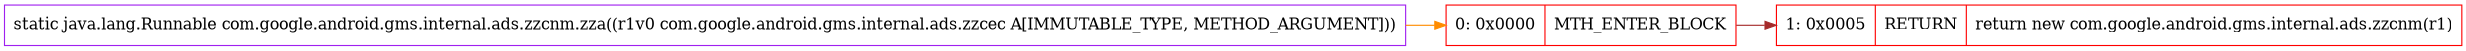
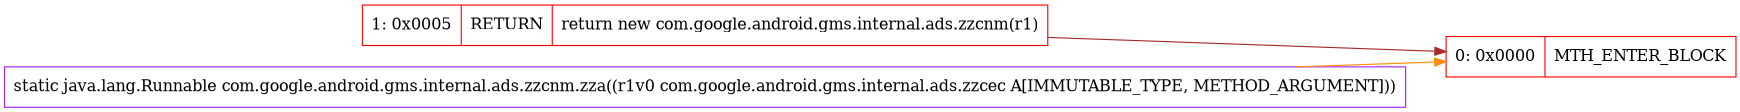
edge "0: 0x0000" -> "1: 0x0005": reversed
